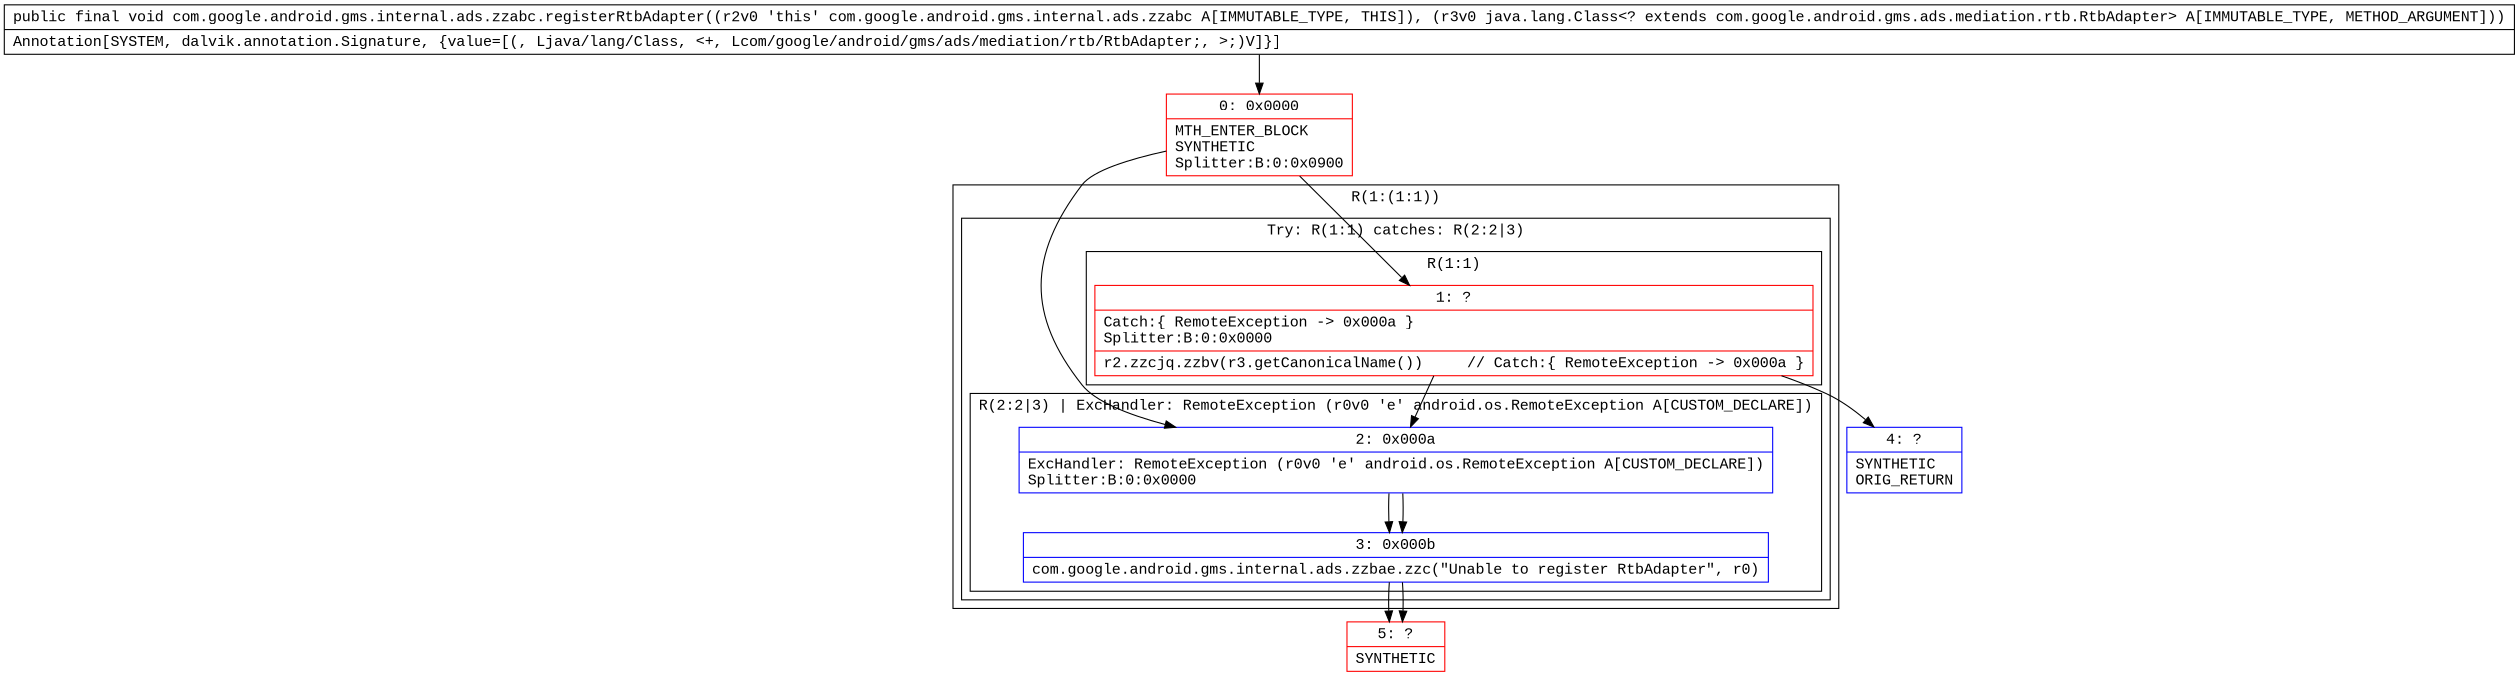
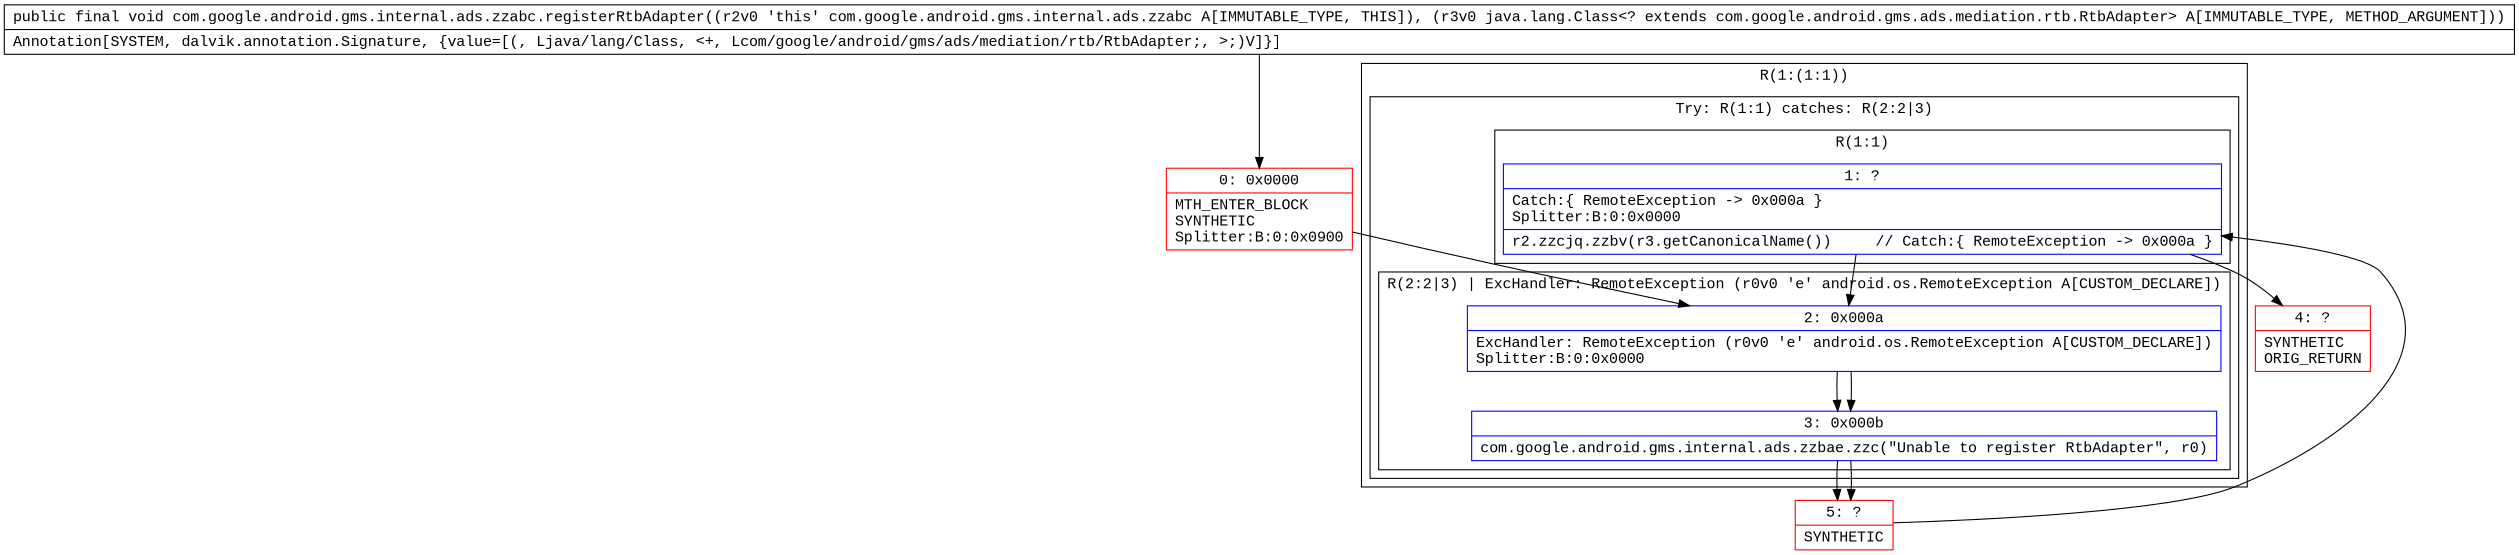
edge "0: 0x0000" -> "1: ?": now "5: ?" -> "1: ?"
node "1: ?": color red -> blue
node "4: ?": color blue -> red
